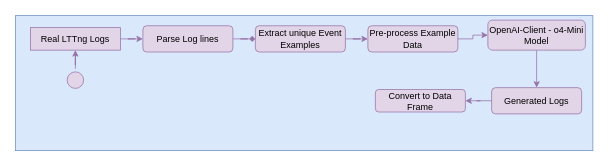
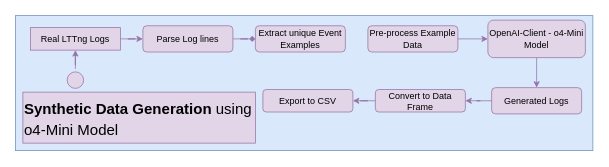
node "OpenAI-Client - o4-Mini Model": size 98x30 -> 98x38
edge "Extract unique Event Examples" -> "Pre-process Example Data": removed
node "Export to CSV": added
edge "Convert to Data Frame" -> "Export to CSV": added
node "Synthetic Data Generation using o4-Mini Model": added
